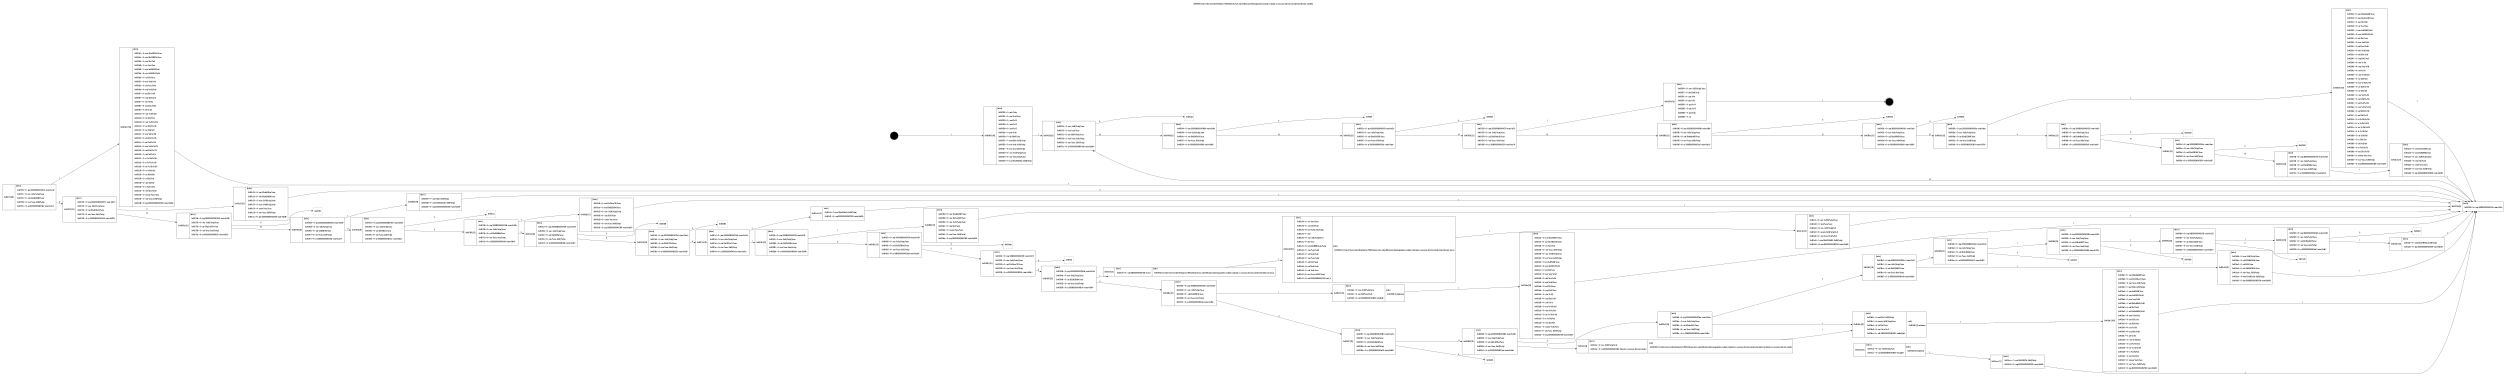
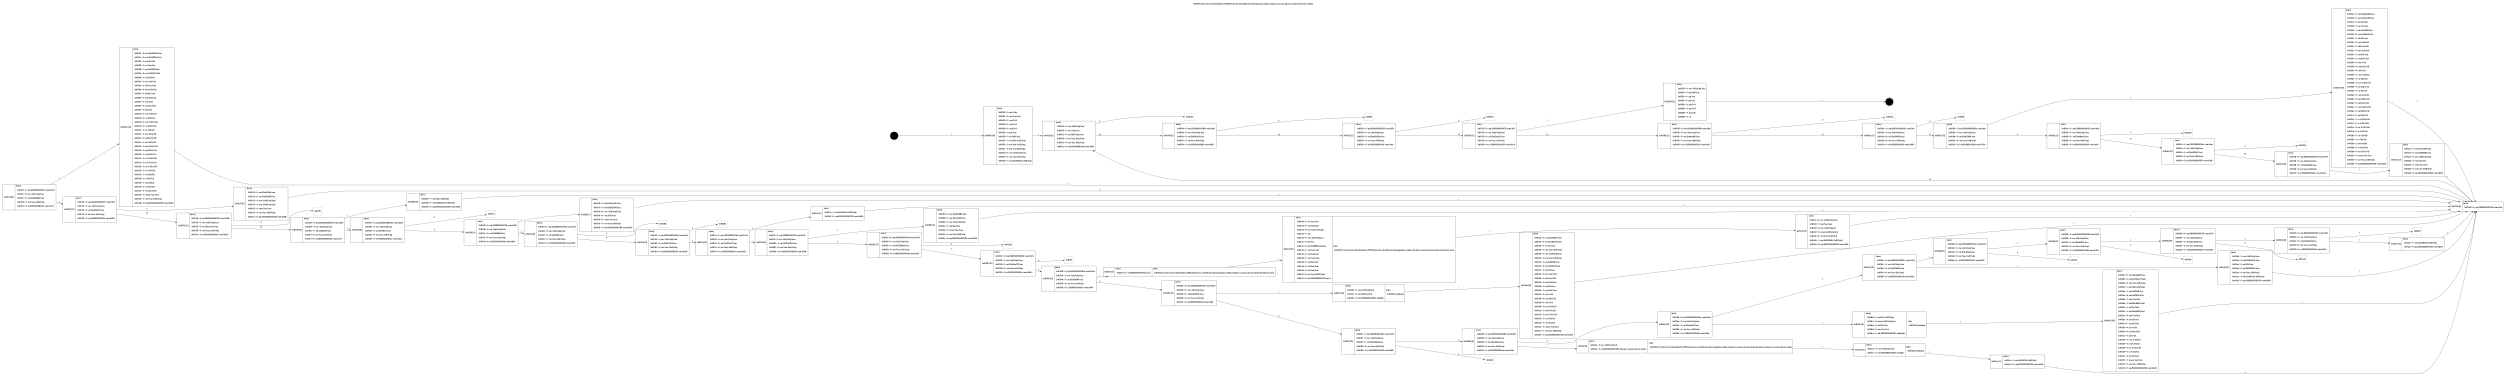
edge "0x401cba [9]" -> "0x401b9a [23]": now "0x401cba [9]" -> "0x401cc3 [9]"
